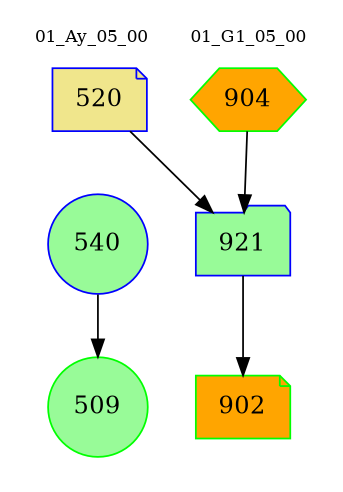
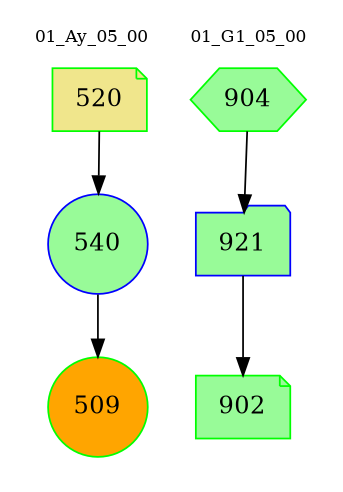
node "520": color blue -> green
node "904": fillcolor orange -> palegreen
edge "520" -> "921": now "520" -> "540"
node "509": fillcolor palegreen -> orange
node "902": fillcolor orange -> palegreen
